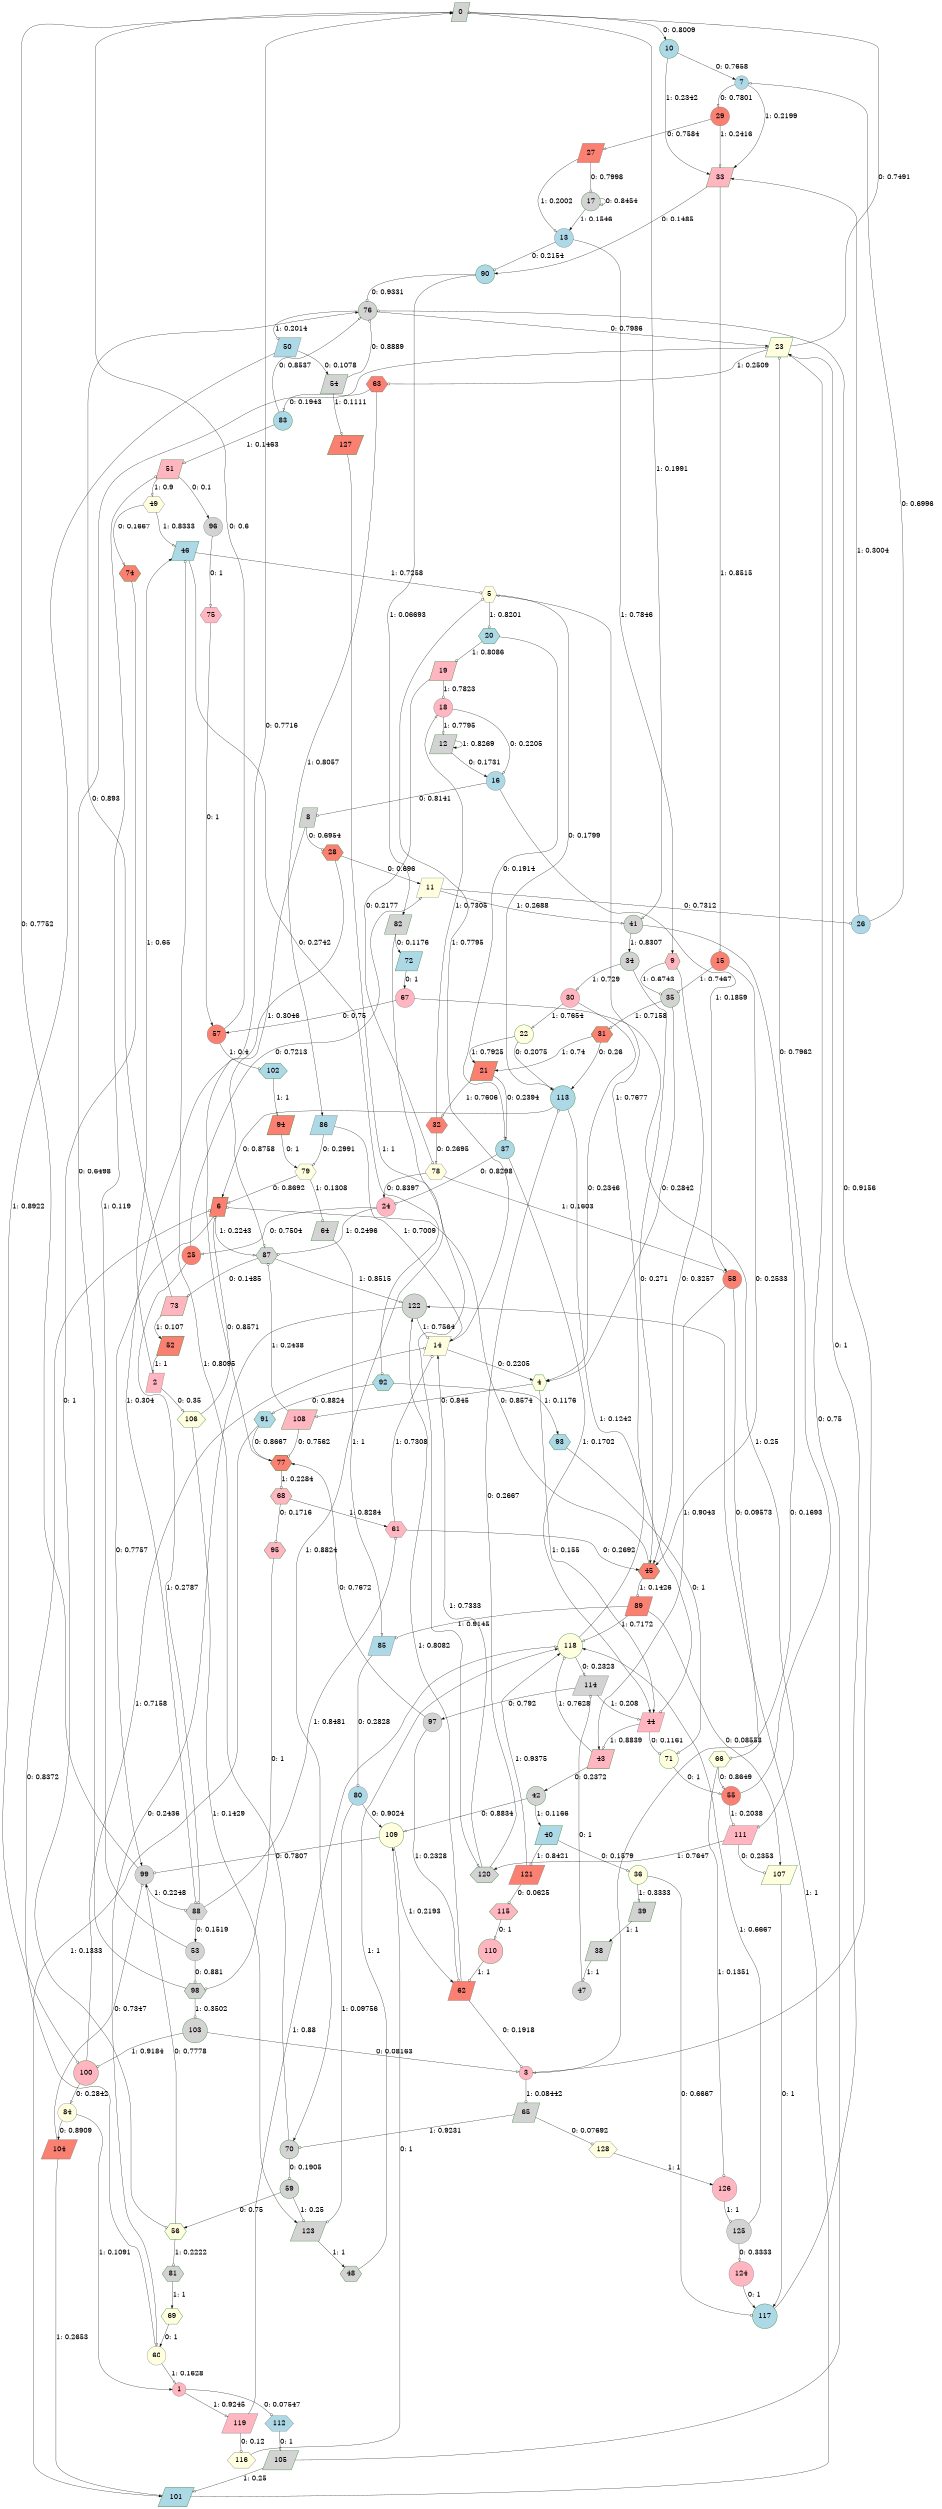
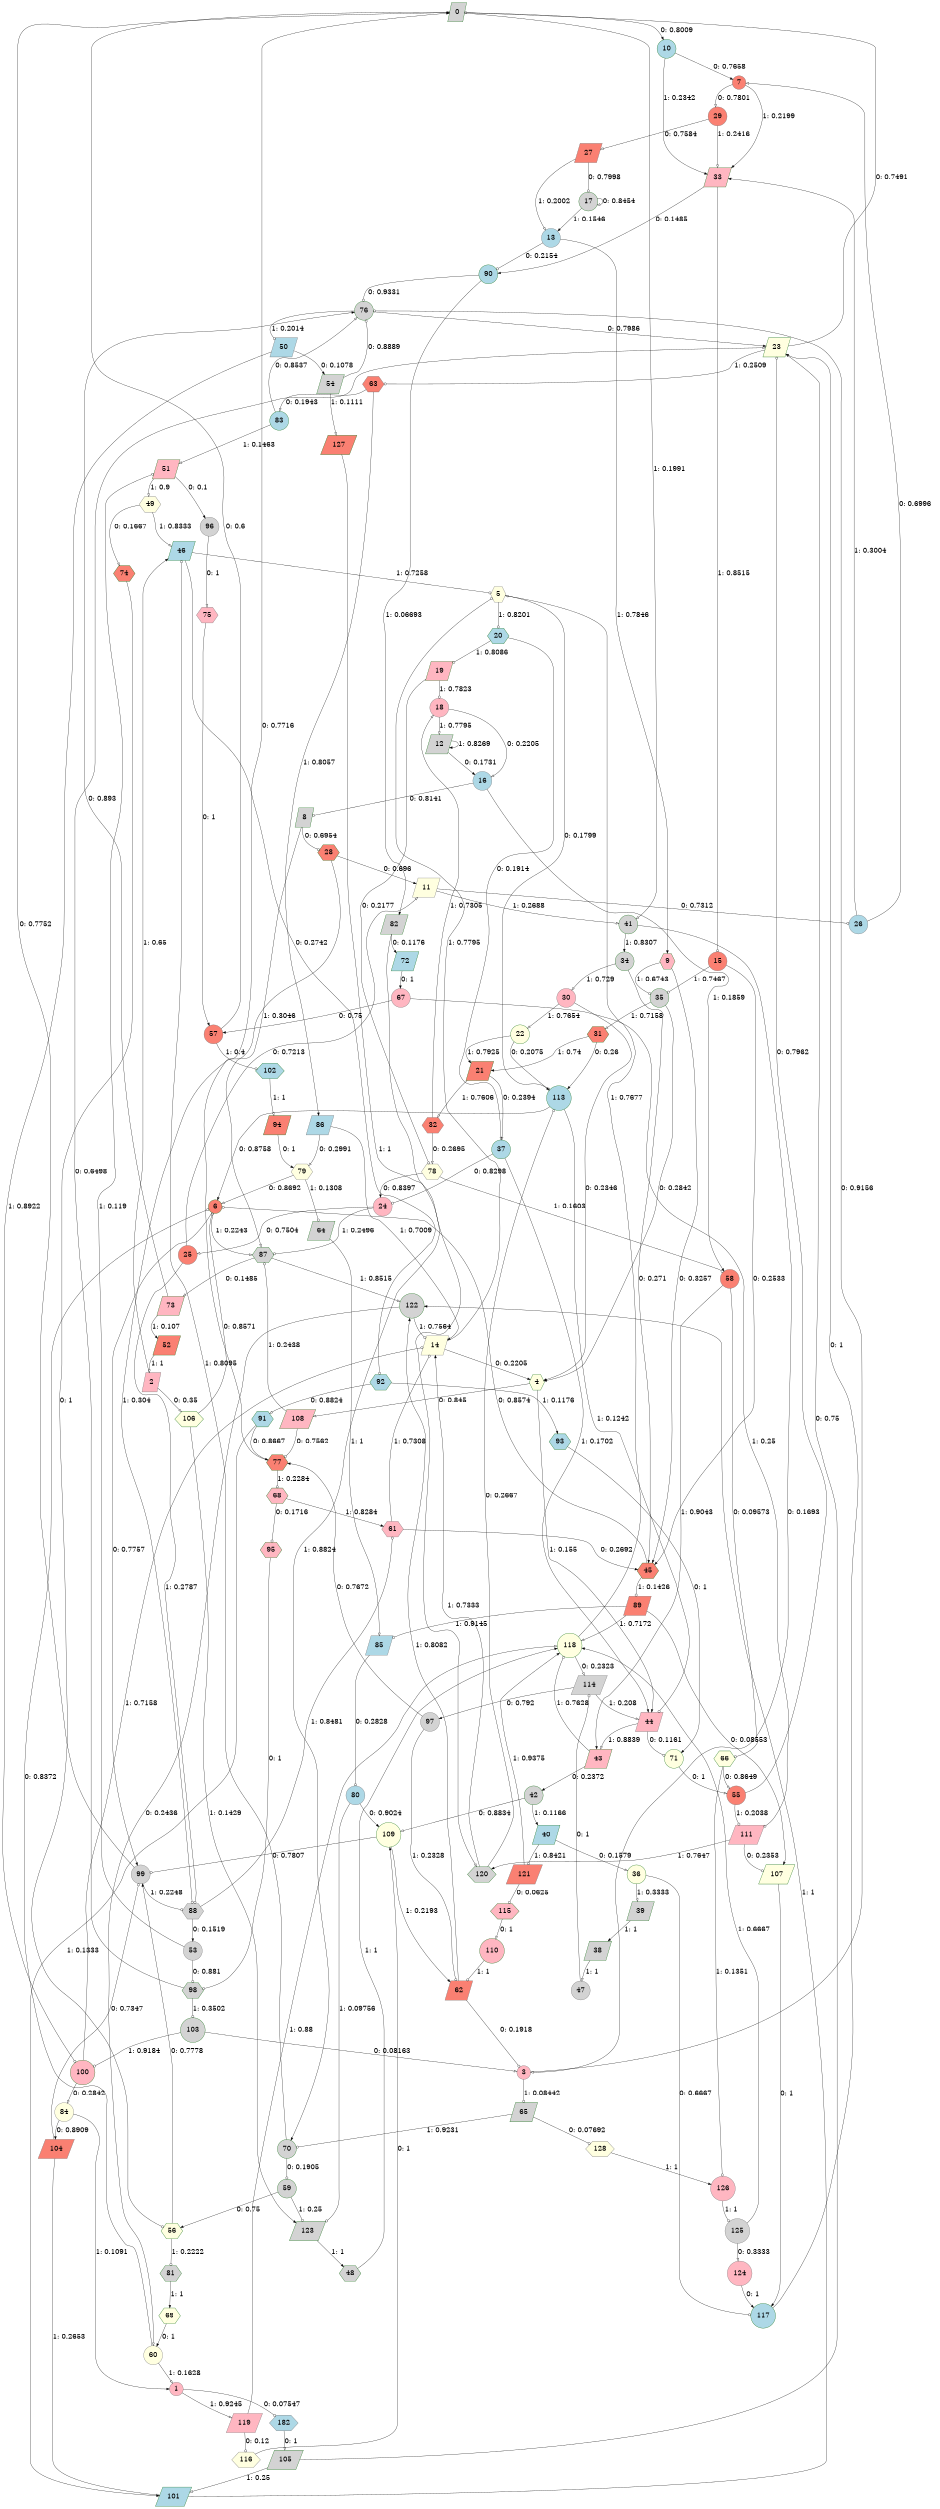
node "7": fillcolor lightblue -> salmon
node "6": shape parallelogram -> circle
edge "93" -> "71": arrowhead onormal -> normal
node "112": label "112" -> "182"
